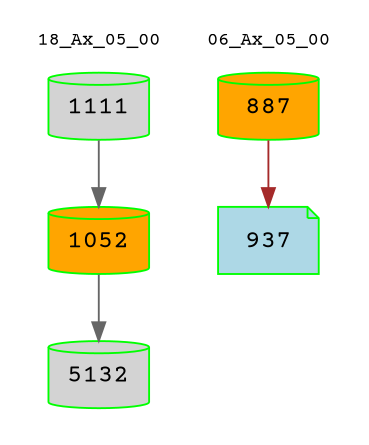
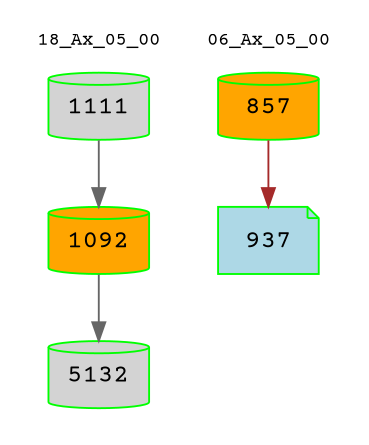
node "887": label "887" -> "857"
node "1052": label "1052" -> "1092"
